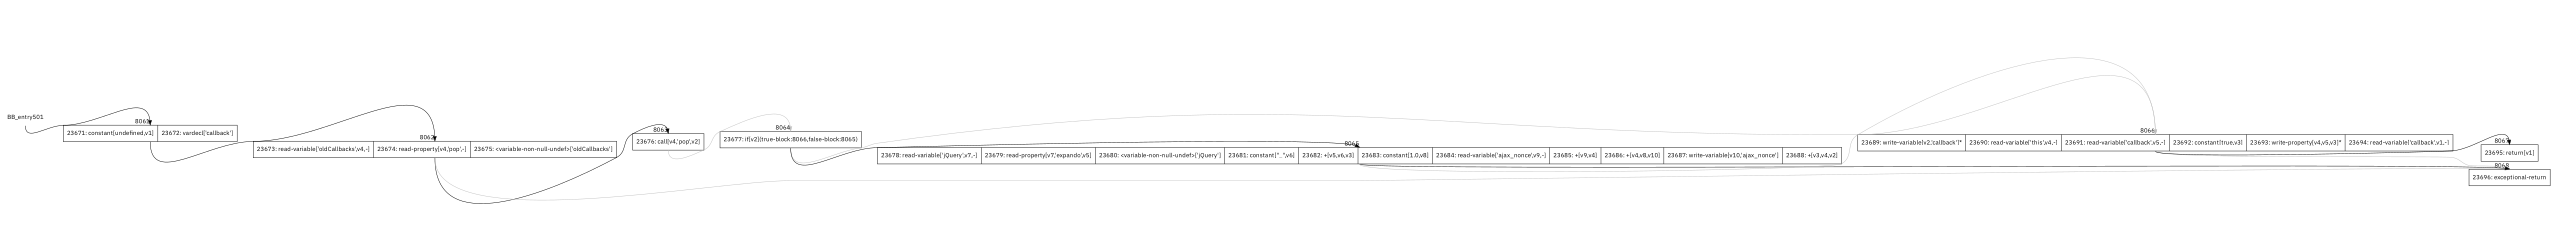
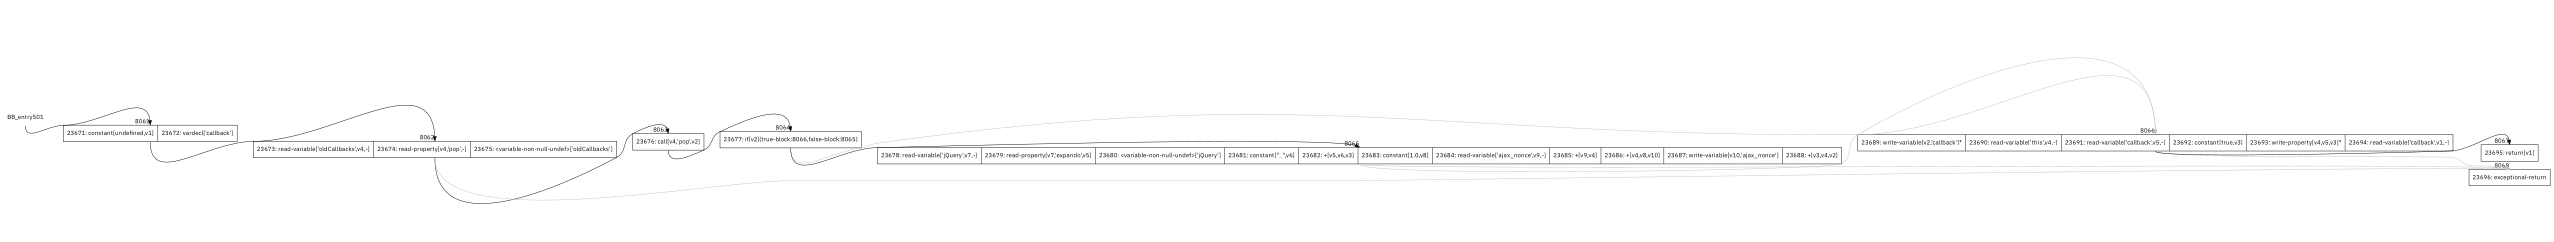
edge "23676: call[v4,'pop',v2]" -> "23677: if[v2](true-block:8066,false-block:8065)": color gray -> black
edge "23678: read-variable['jQuery',v7,-]" -> "23696: exceptional-return": color black -> gray
